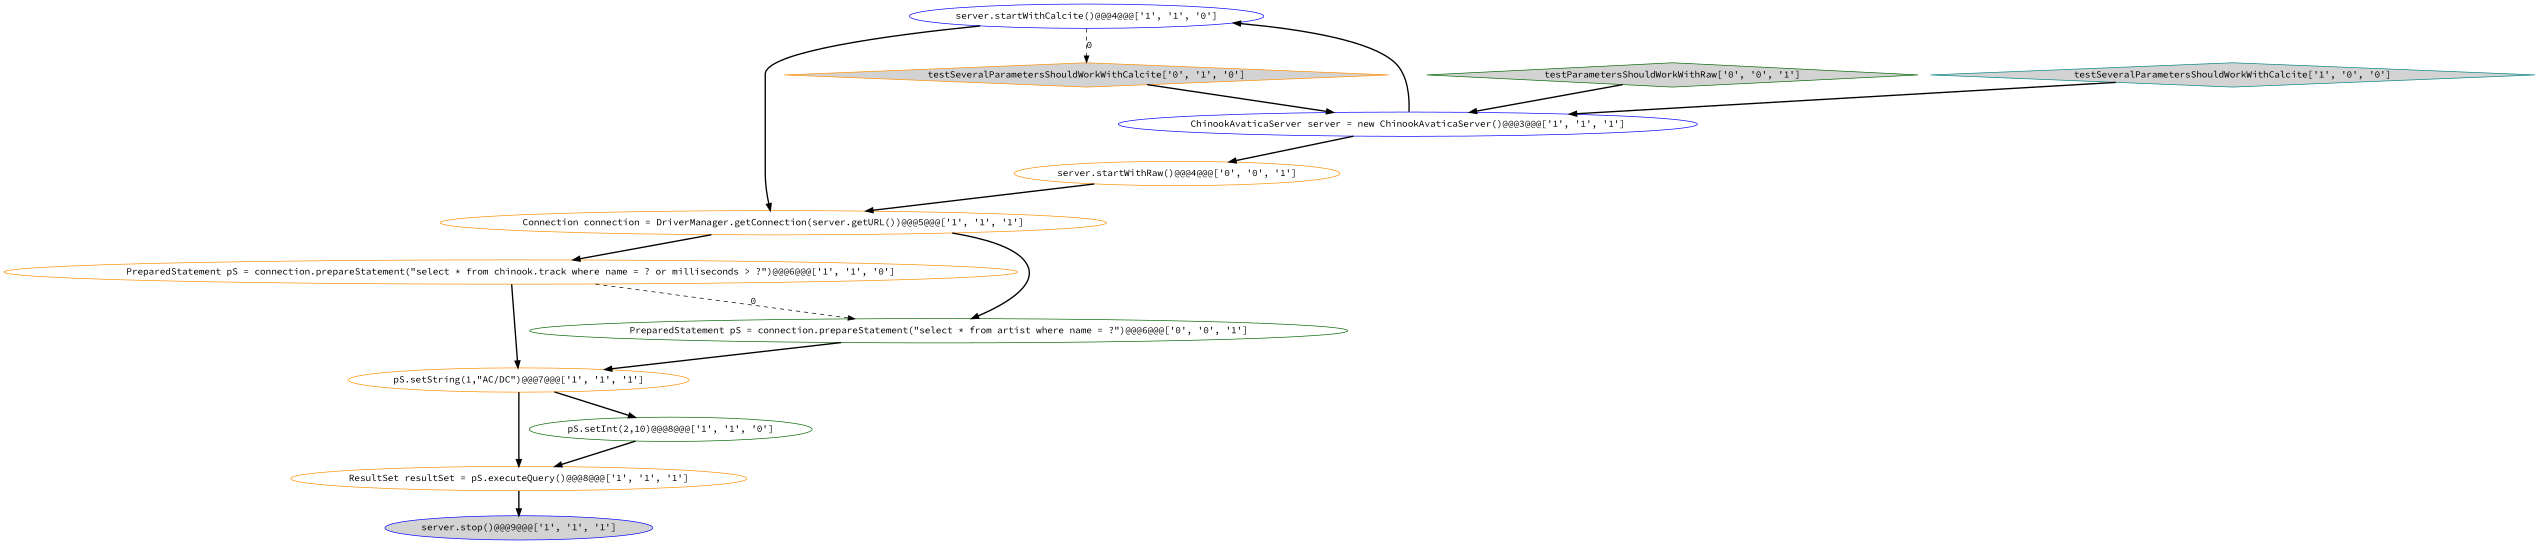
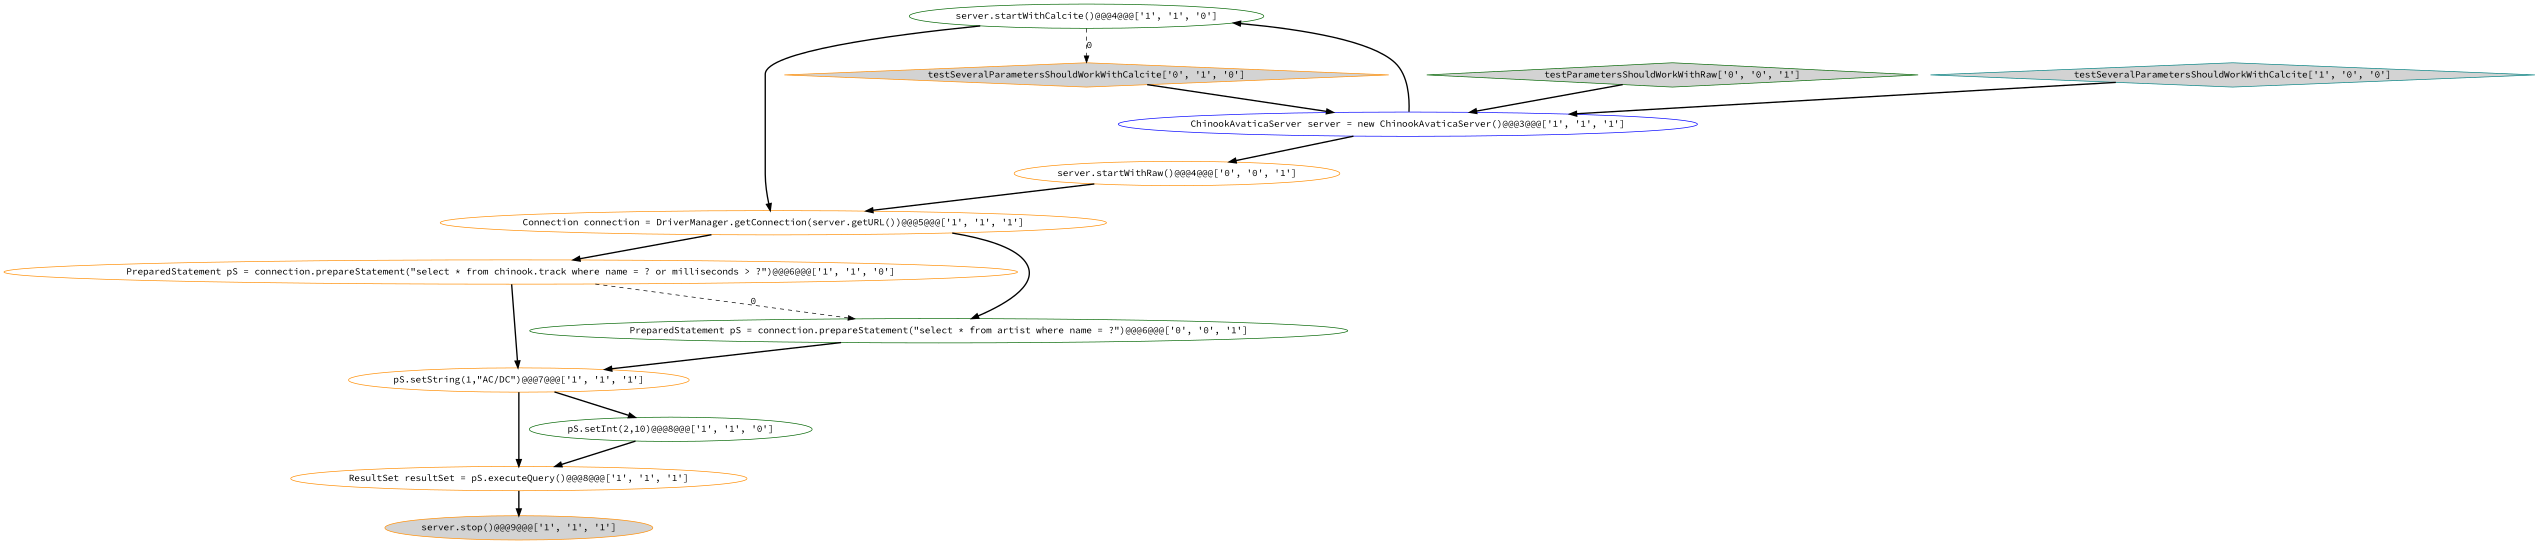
node "server.startWithCalcite()@@@4@@@['1', '1', '0']": color blue -> darkgreen
node "server.stop()@@@9@@@['1', '1', '1']": color blue -> darkorange
